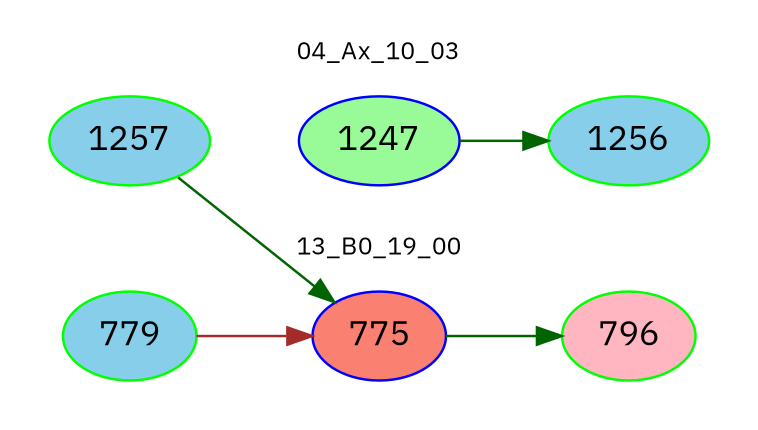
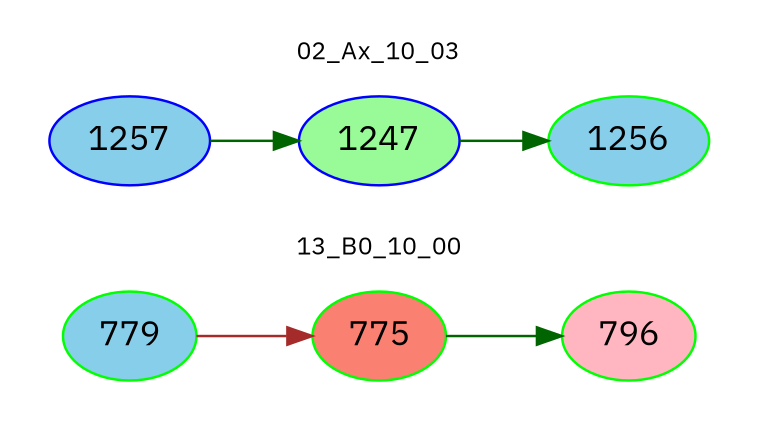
cluster "04_Ax_10_03": label "04_Ax_10_03" -> "02_Ax_10_03"
node "1257": color green -> blue
edge "1257" -> "775": now "1257" -> "1247"
cluster "13_B0_19_00": label "13_B0_19_00" -> "13_B0_10_00"
node "775": color blue -> green
